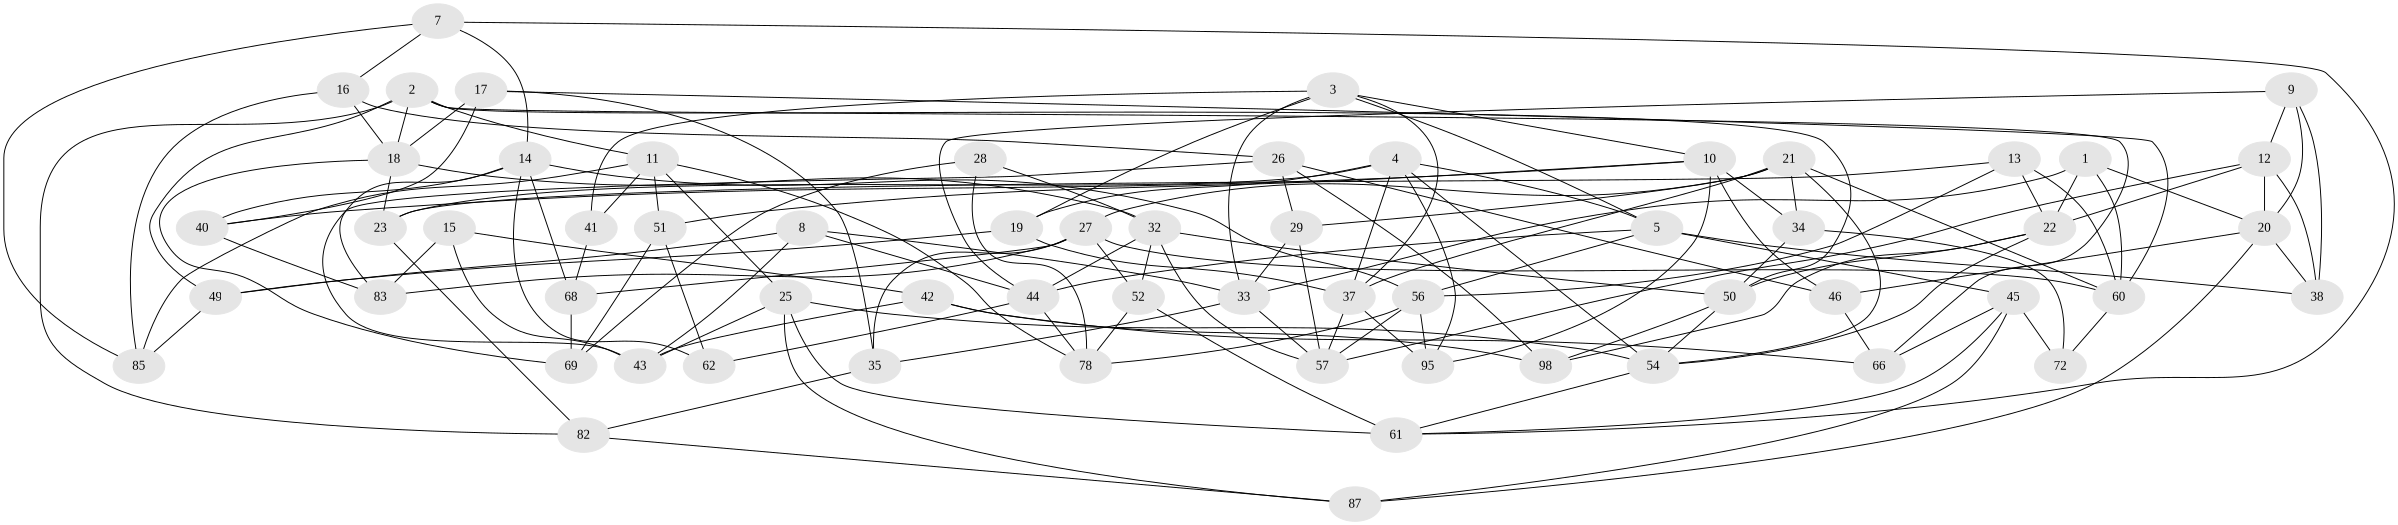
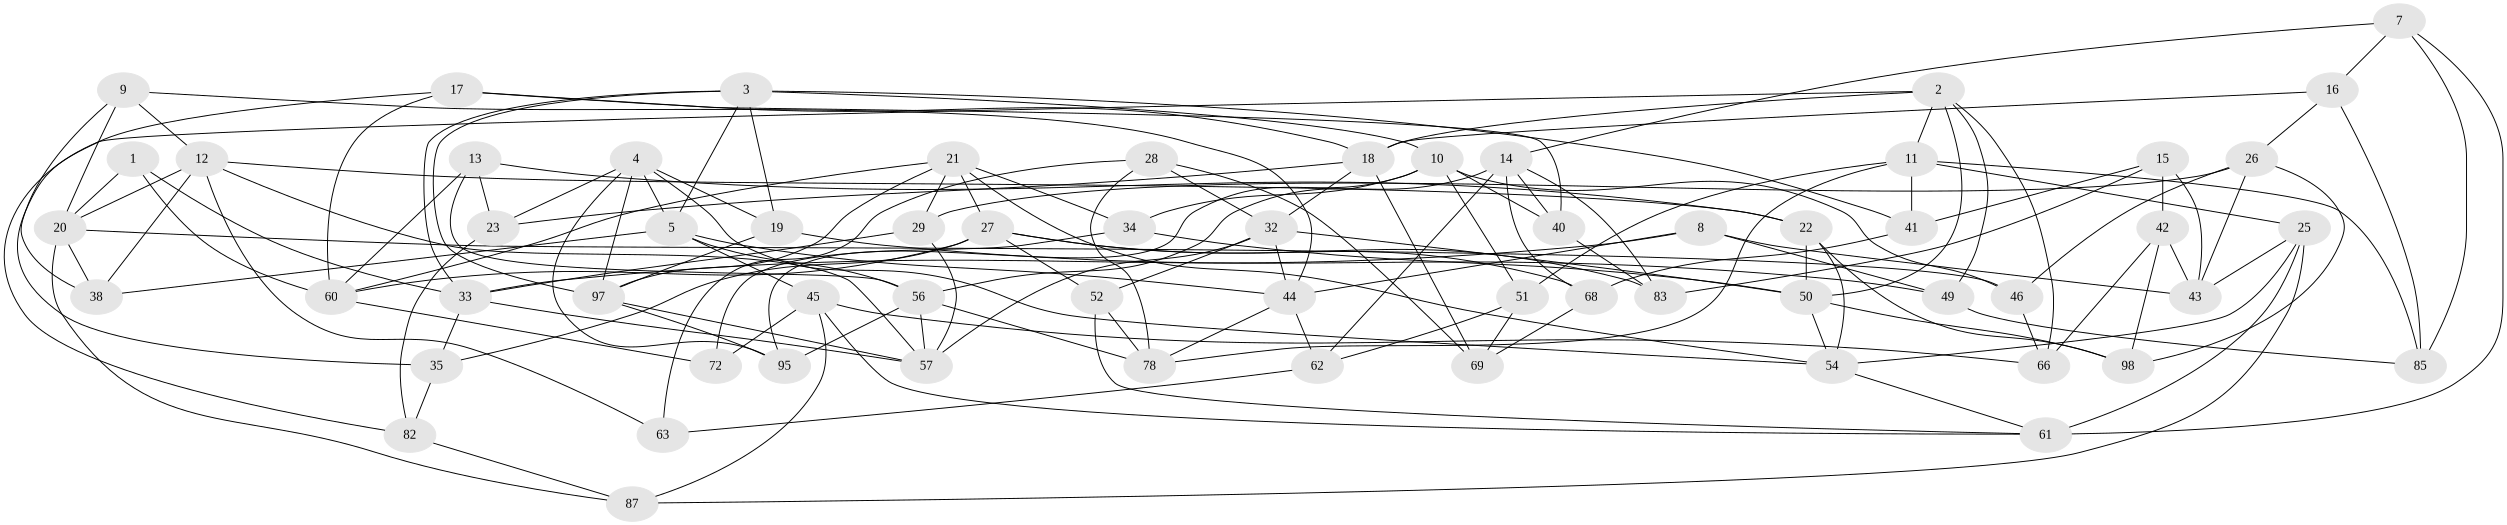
edge "1" -- "22": removed
edge "15" -- "41": added
node "37": label "37" -> "97"
node "63": added
